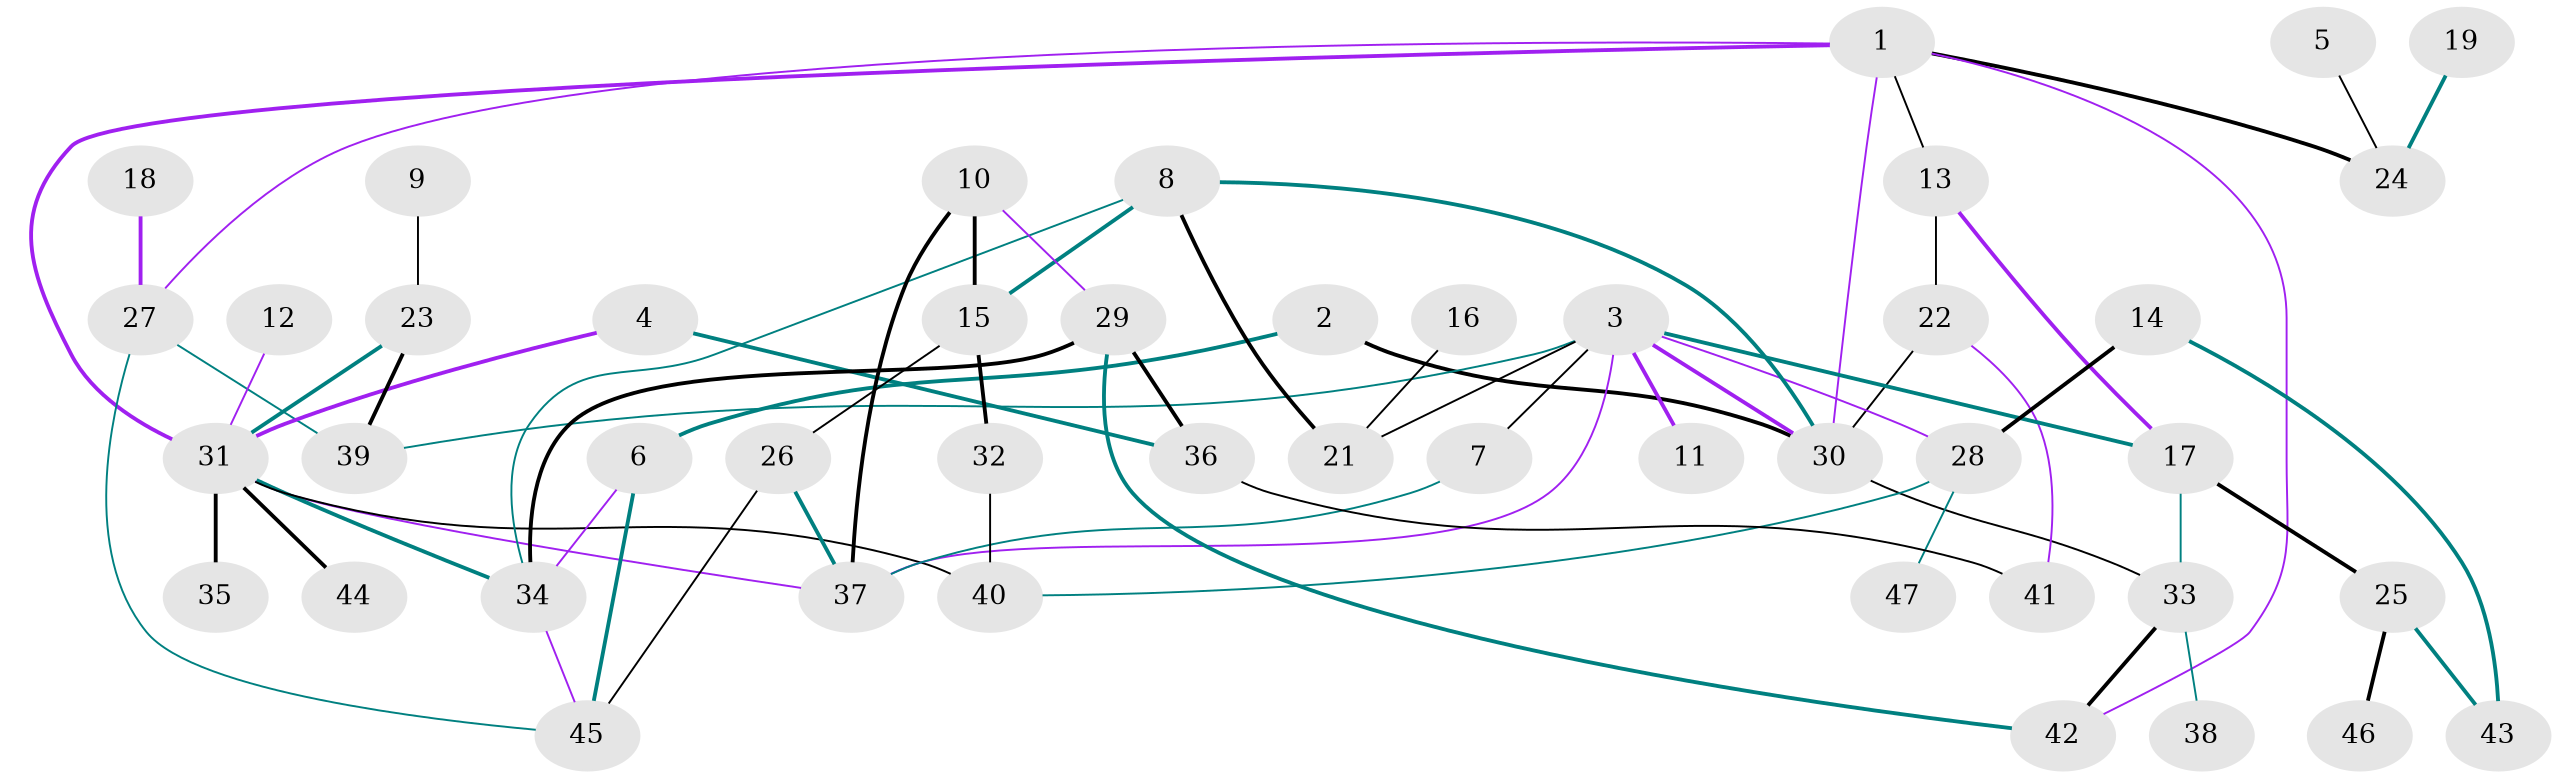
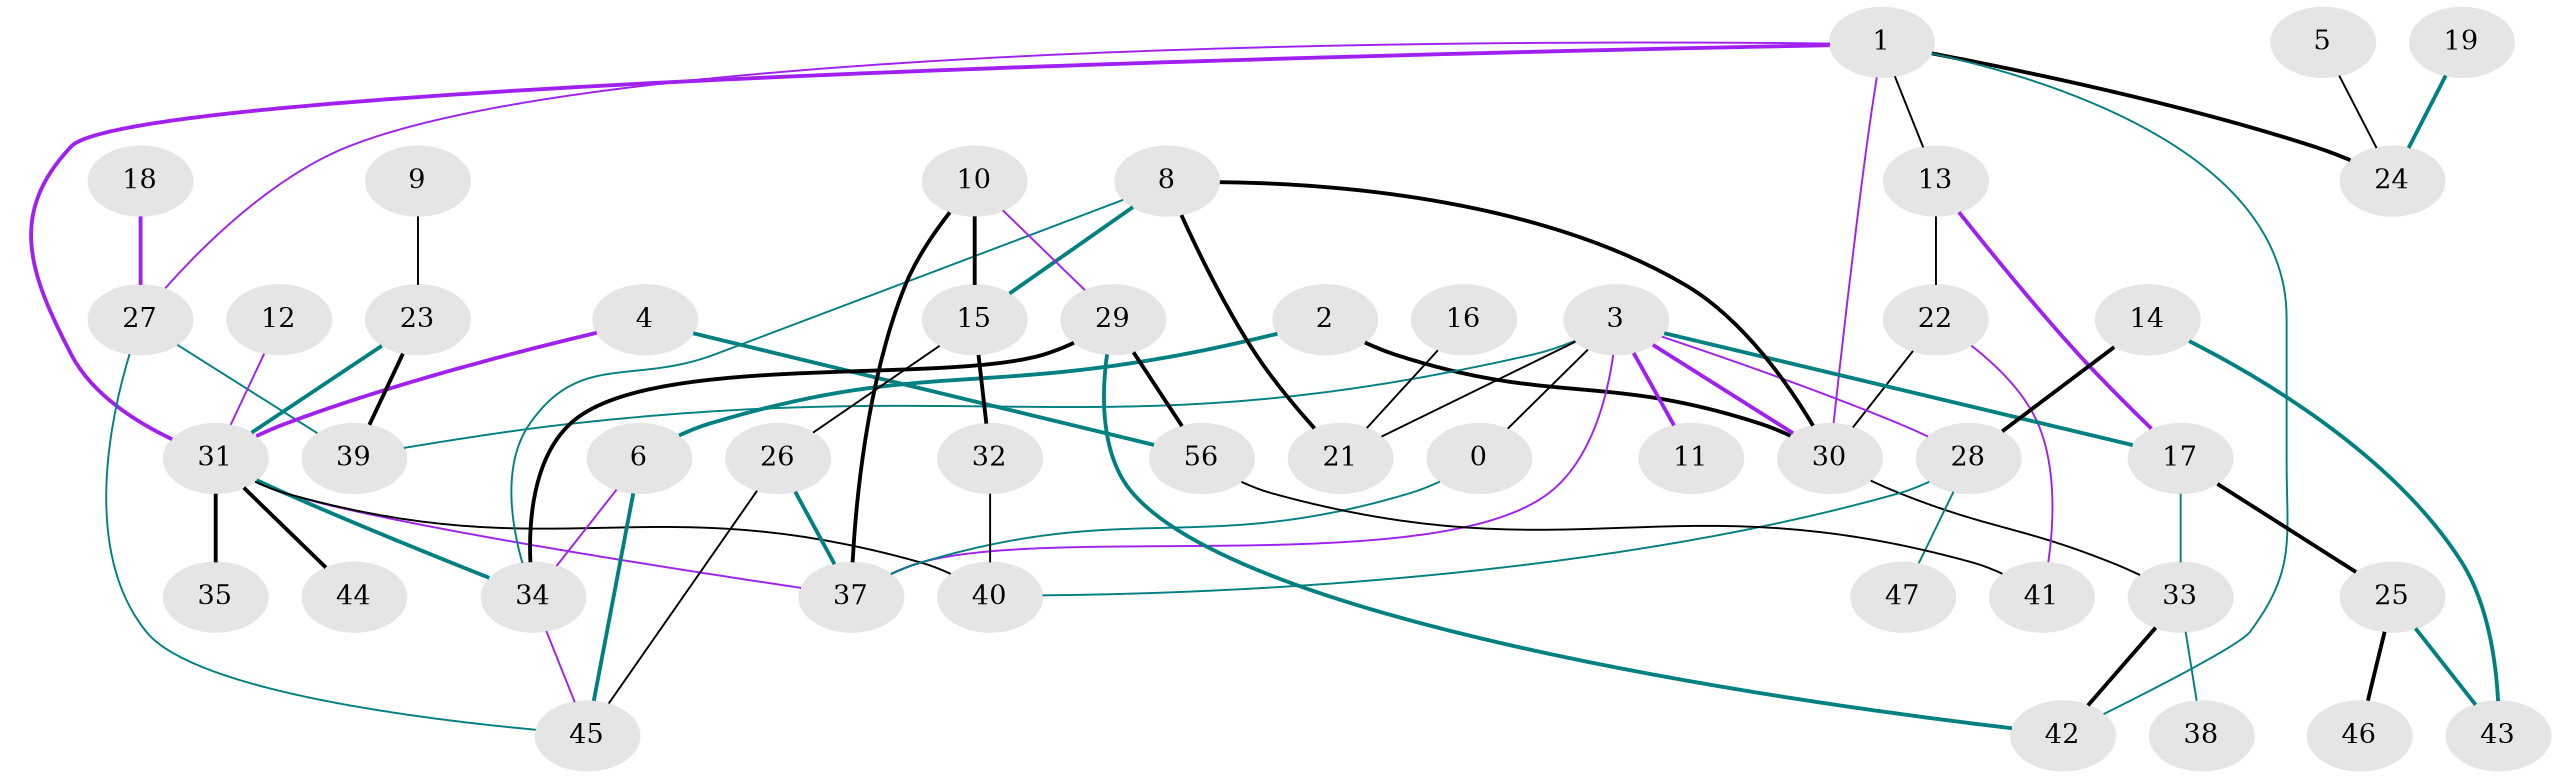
edge "8" -- "30": color teal -> black
edge "1" -- "42": color purple -> teal
node "36": label "36" -> "56"
node "7": label "7" -> "0"
